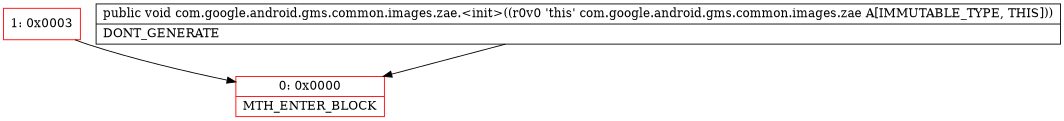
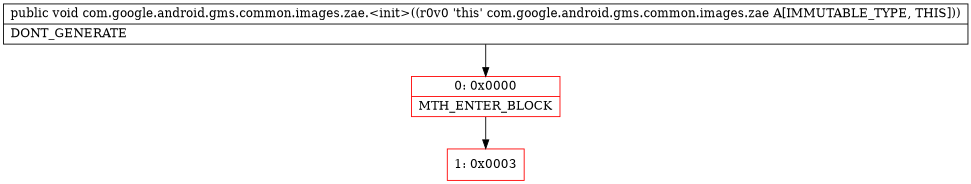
edge "1: 0x0003" -> "0: 0x0000": reversed
